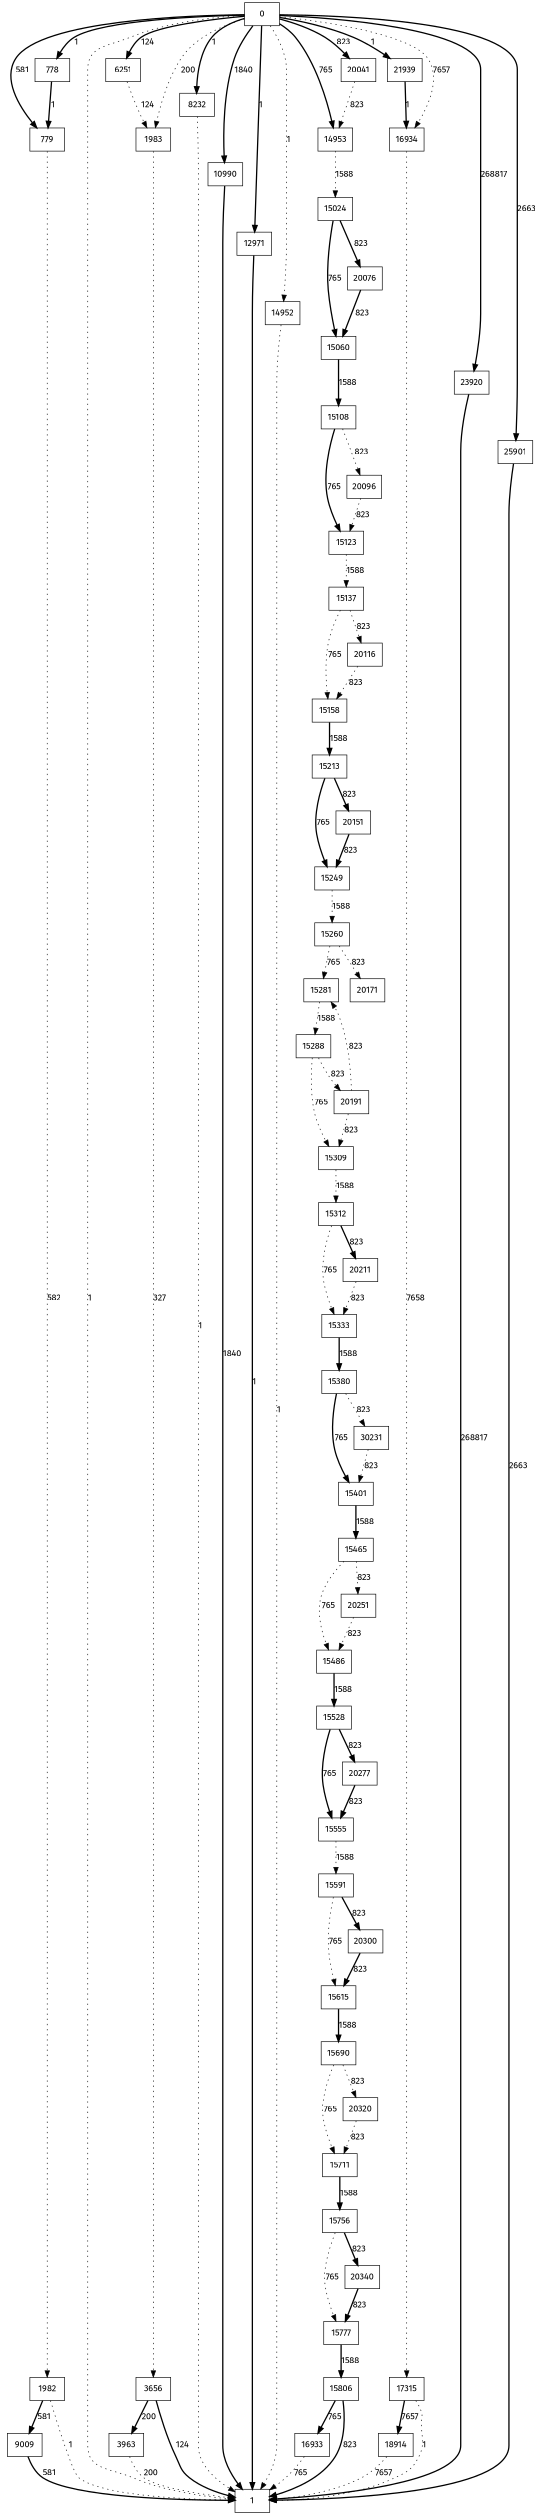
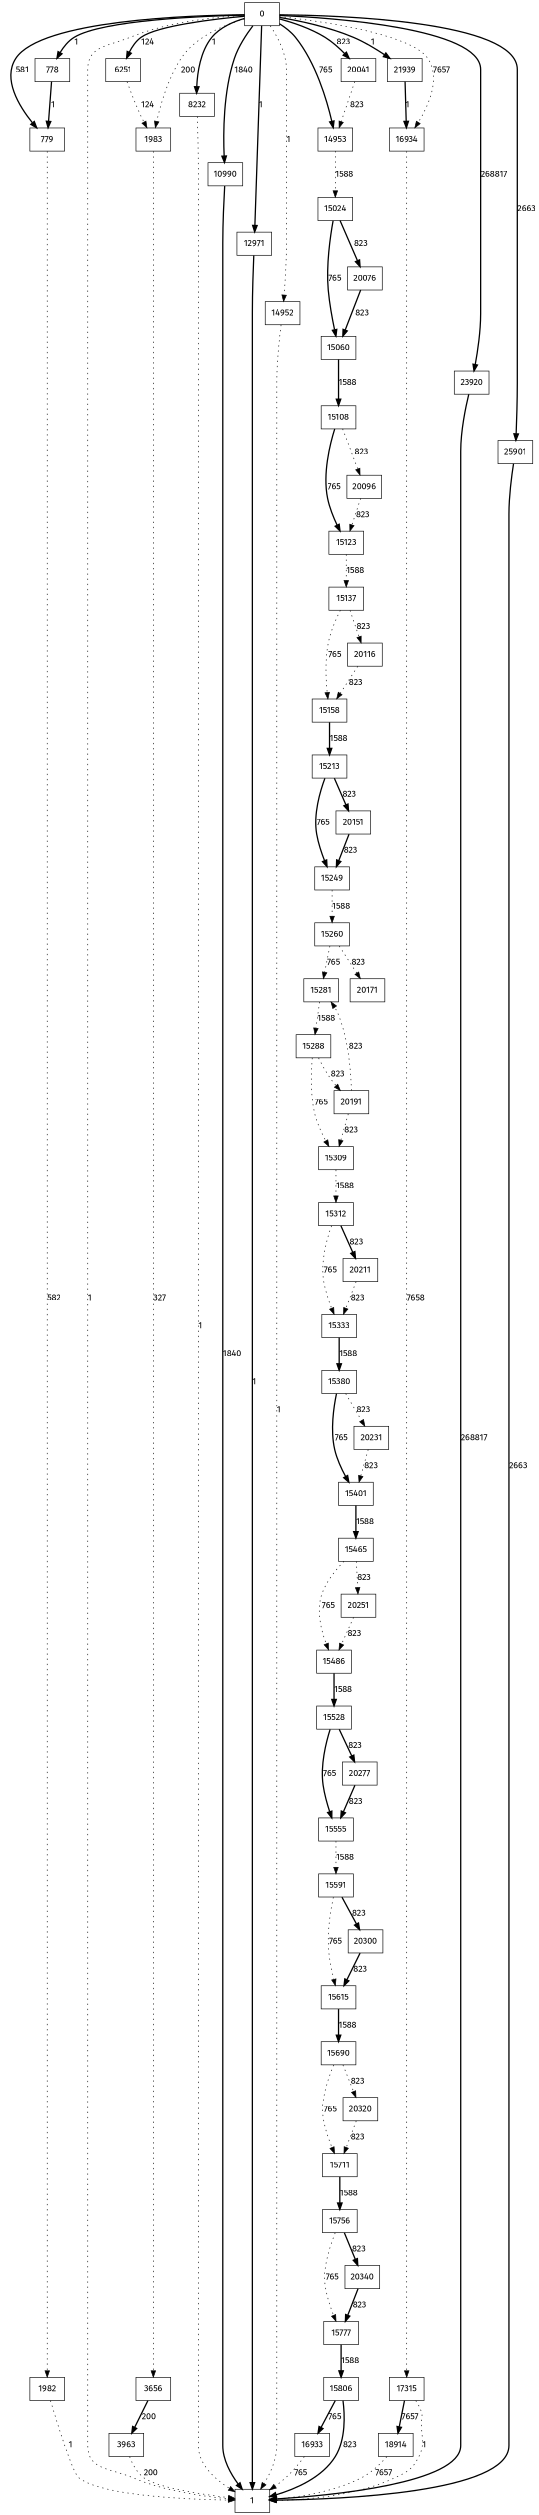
node "30231": label "30231" -> "20231"
node "9009": removed
edge "3656" -> "1": removed, label "124"
